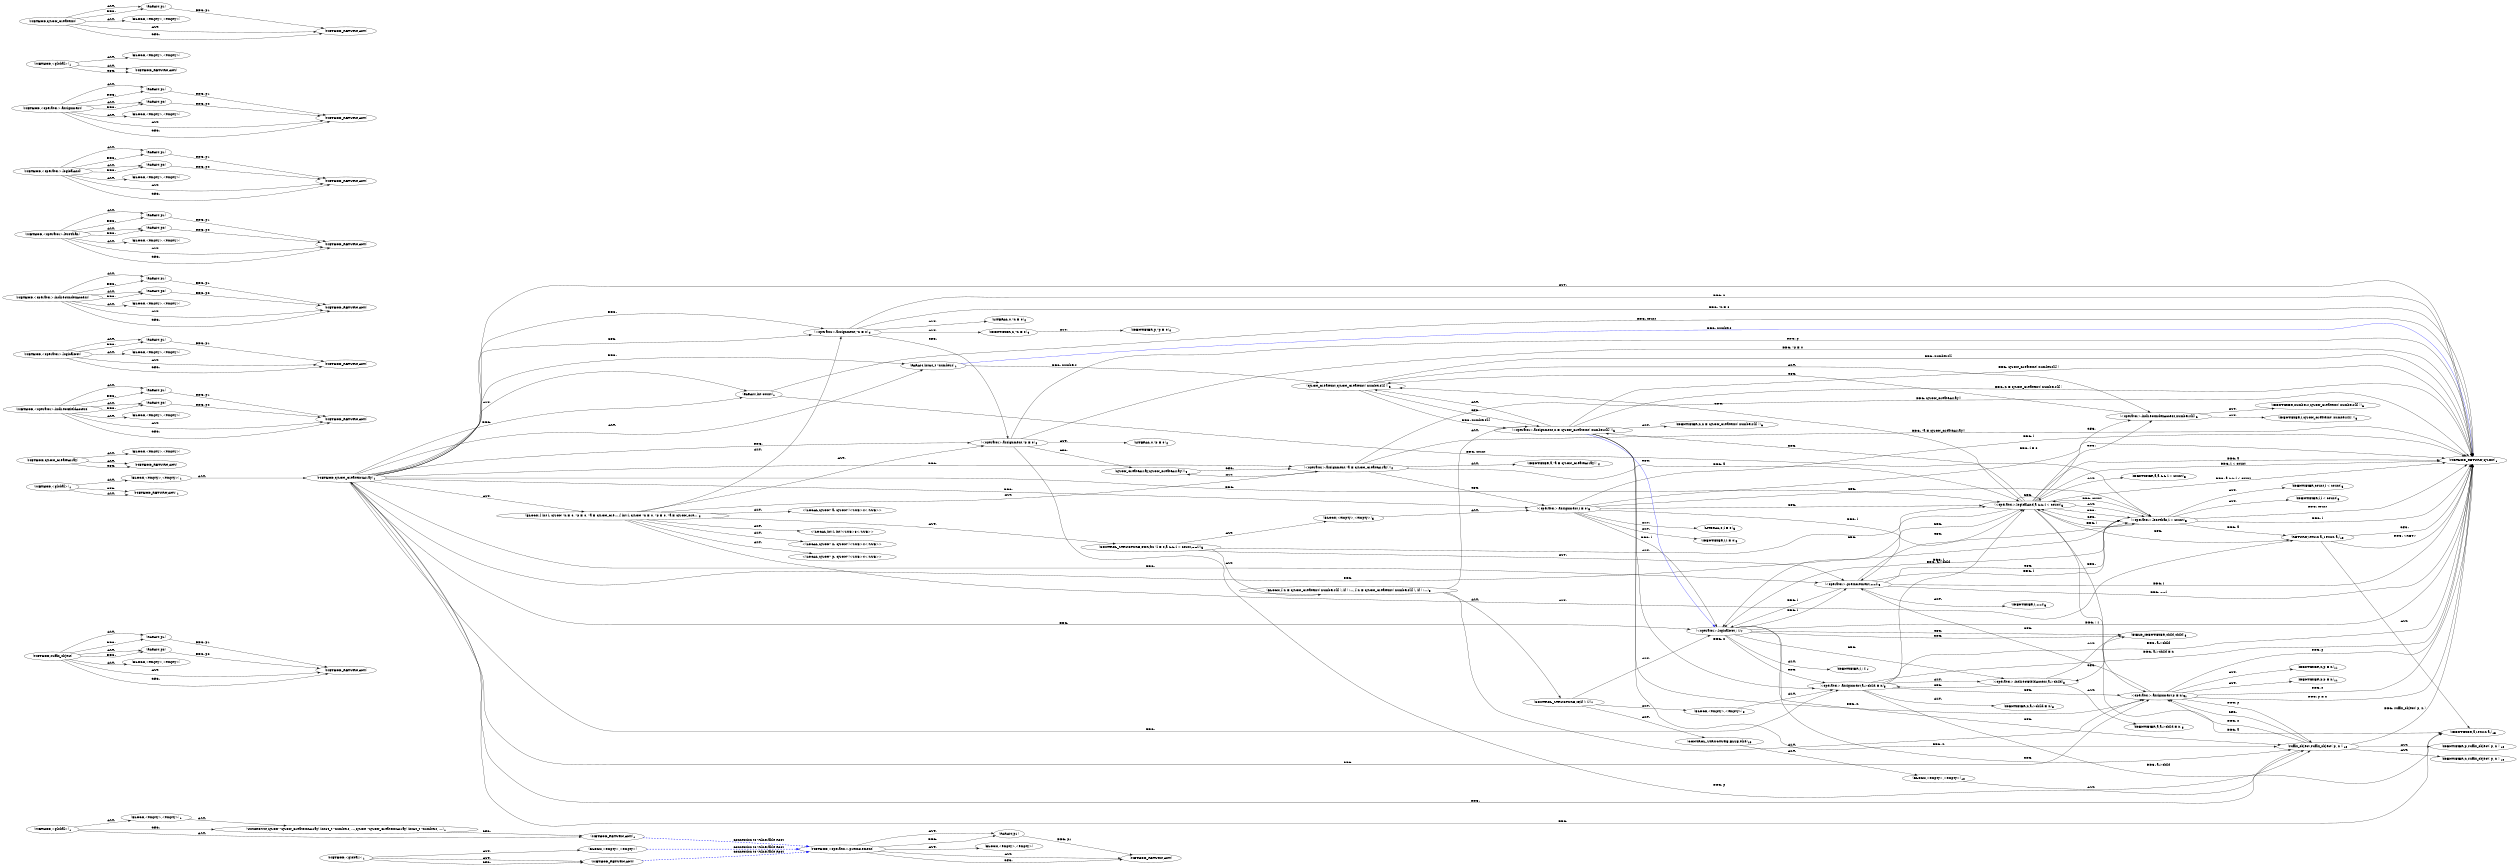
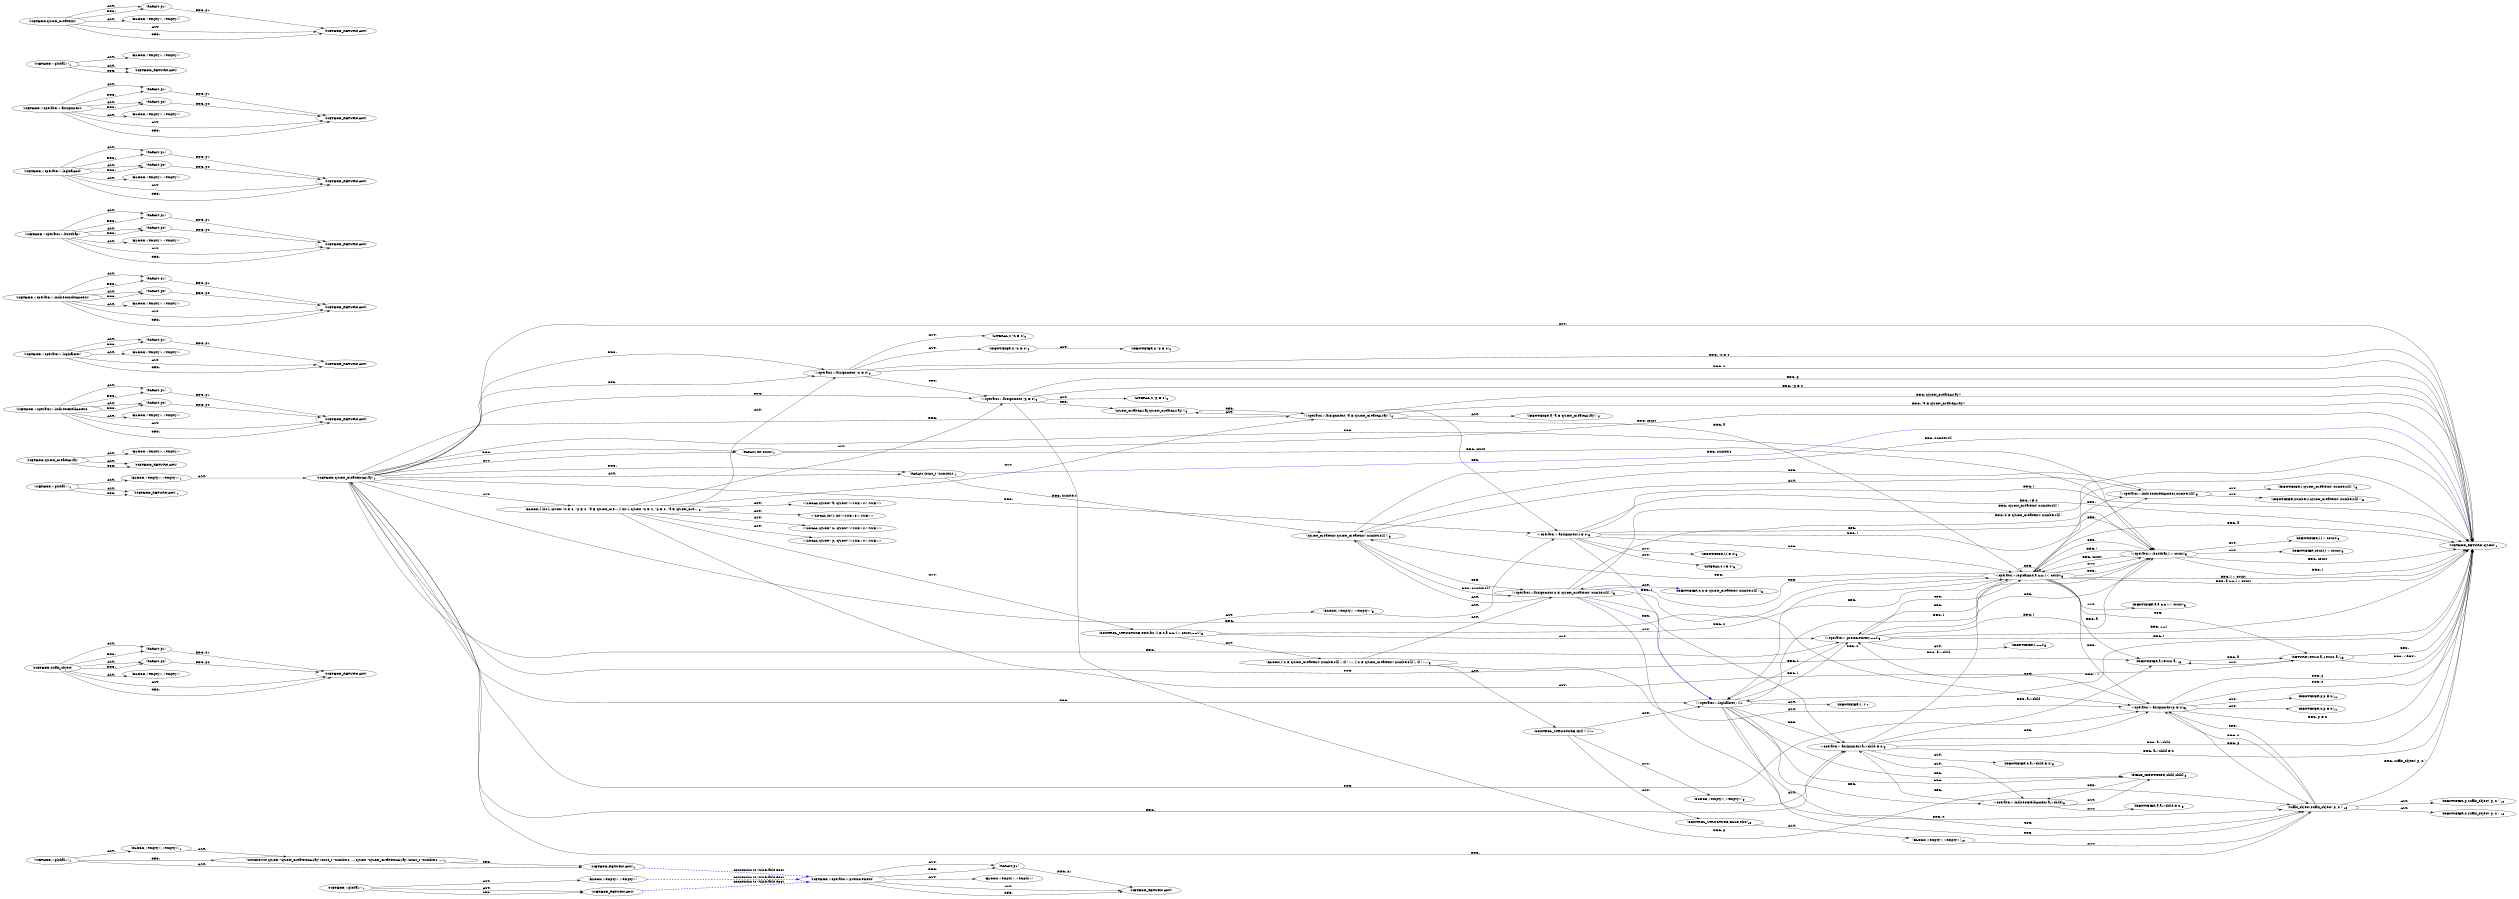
edge "(<operator>.assignment,n = cJSON_CreateInt( numbers[i] ))" -> "(IDENTIFIER,n,n = cJSON_CreateInt( numbers[i] ))": color black -> blue
edge "(<operator>.lessThan,i < count)" -> "(RETURN,return a;,return a;)": now "(IDENTIFIER,a,return a;)" -> "(RETURN,return a;,return a;)"
